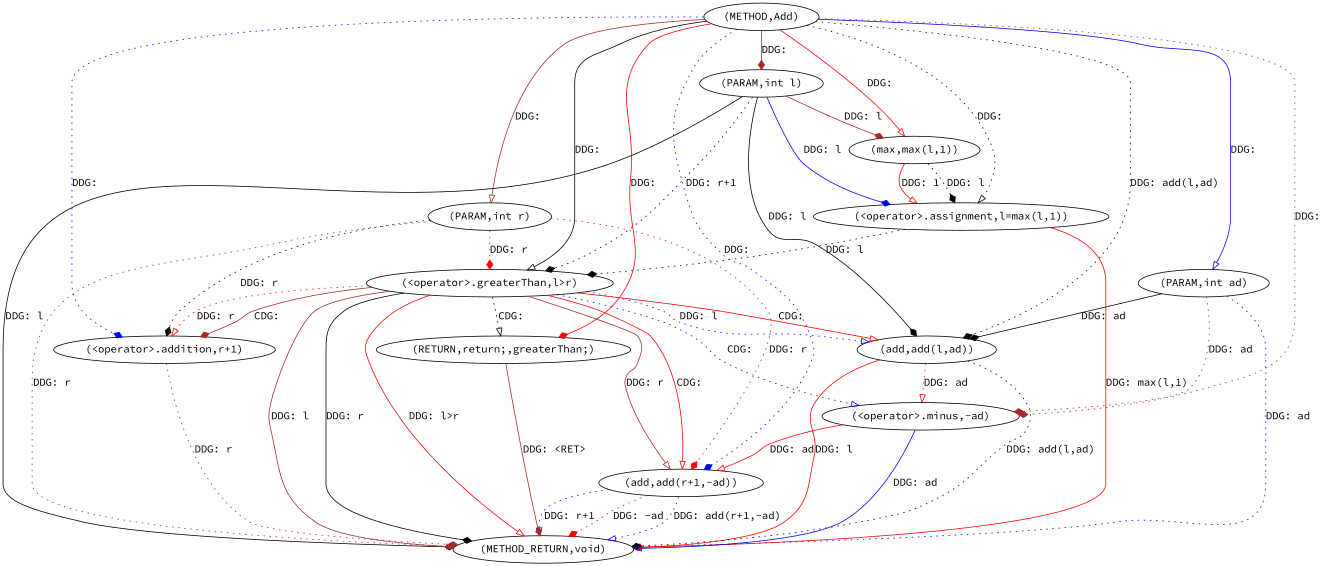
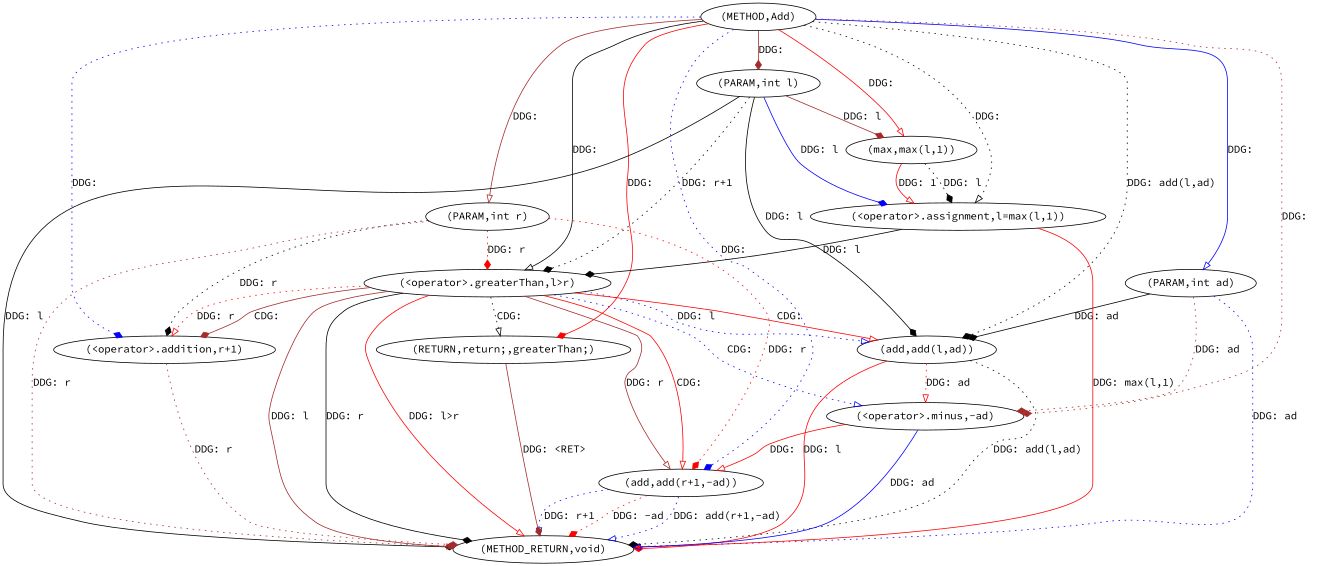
edge "(<operator>.assignment,l=max(l,1))" -> "(<operator>.greaterThan,l>r)": style dotted -> solid
edge "(<operator>.minus,-ad)" -> "(add,add(r+1,-ad))": label "DDG: ad" -> "DDG: "
